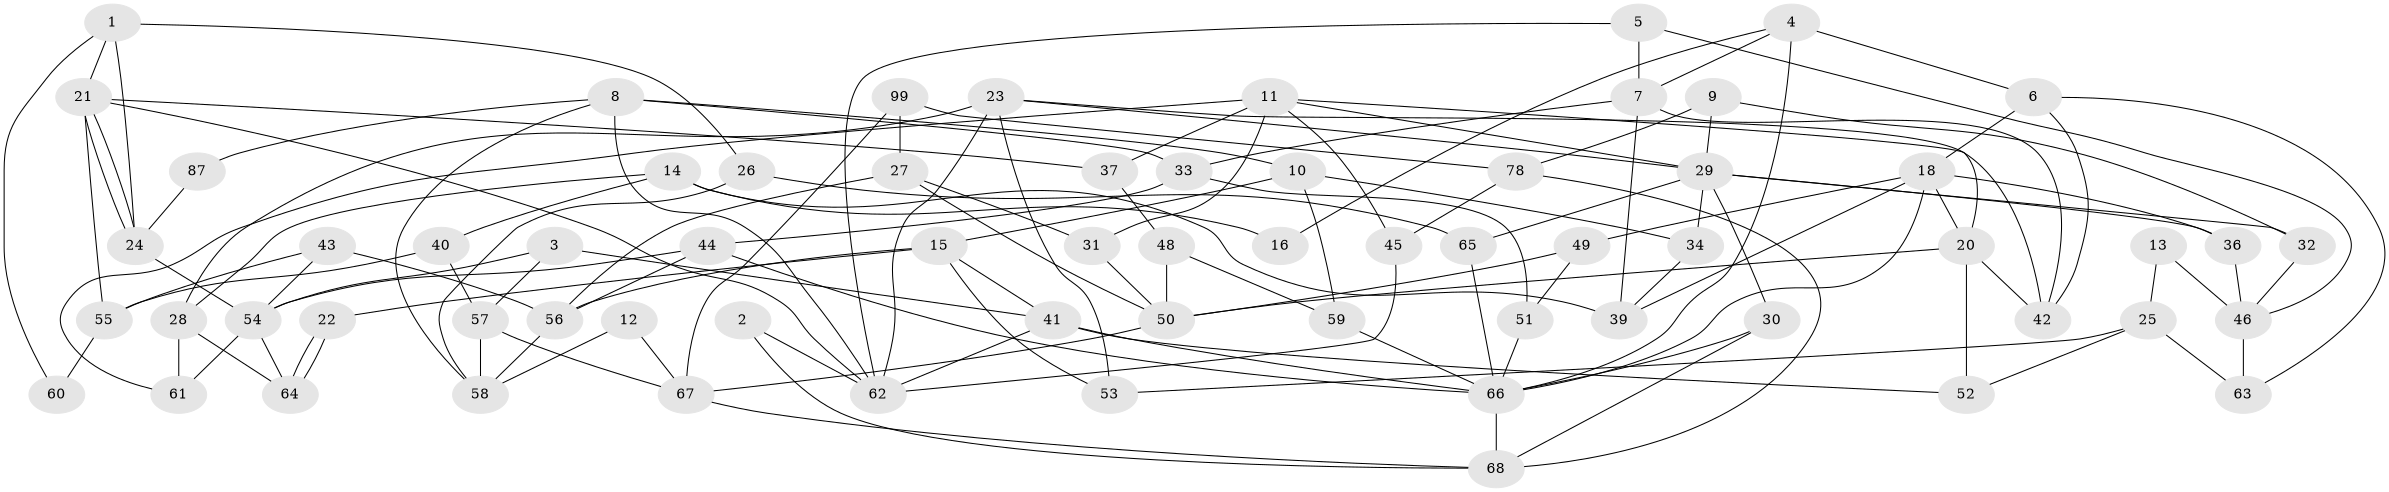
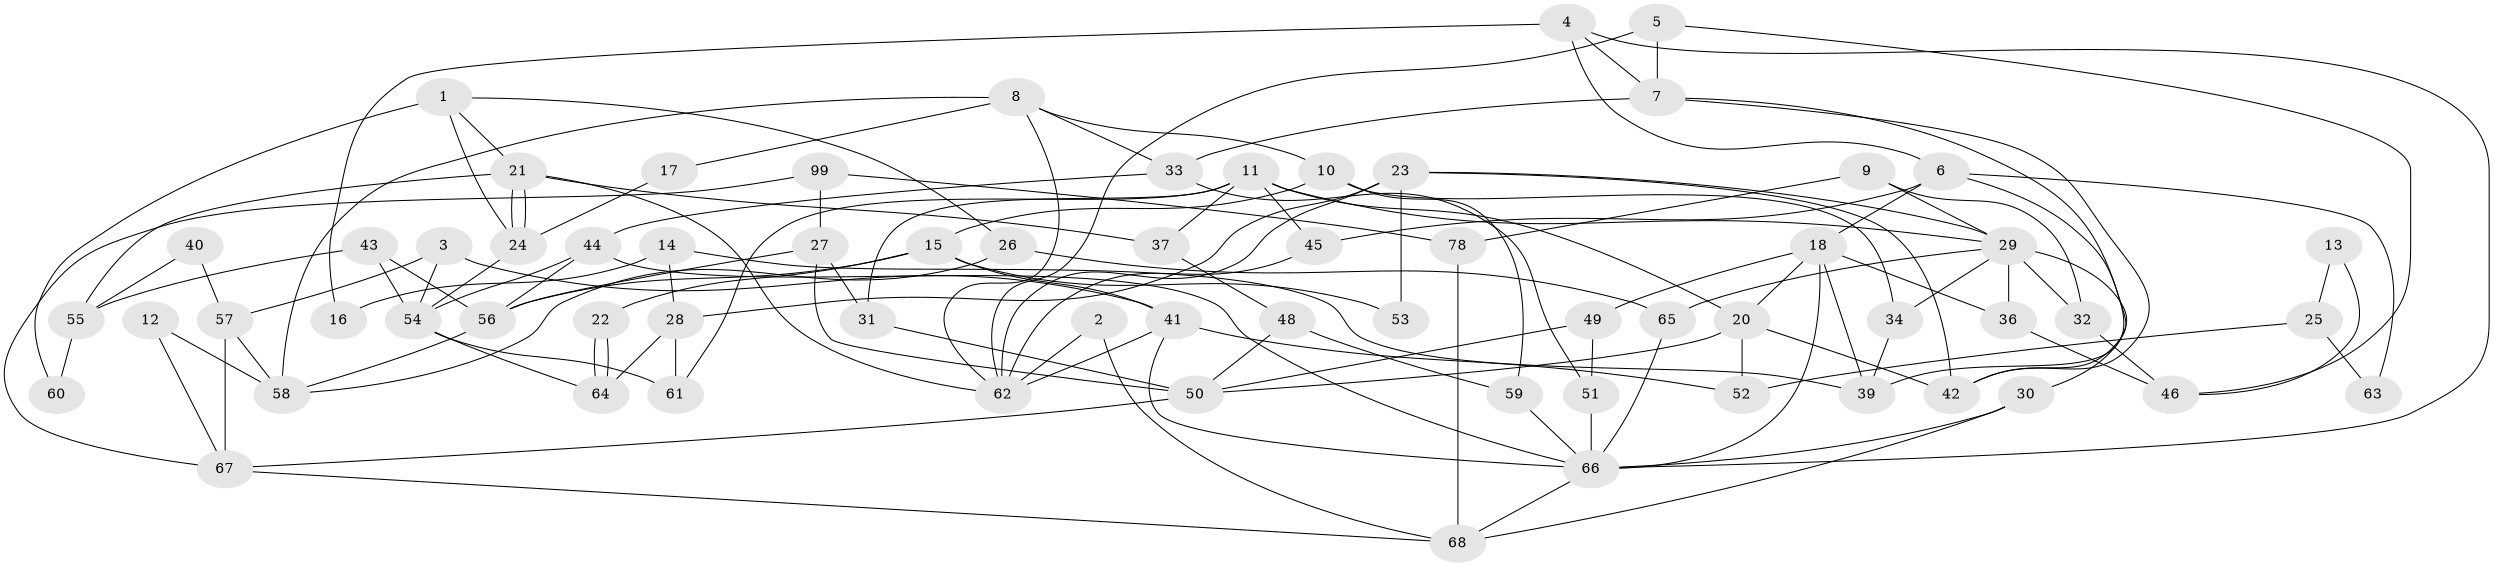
node "87": label "87" -> "17"
edge "14" -- "40": removed
edge "78" -- "45": now "6" -- "45"
edge "46" -- "63": removed
edge "25" -- "53": removed
